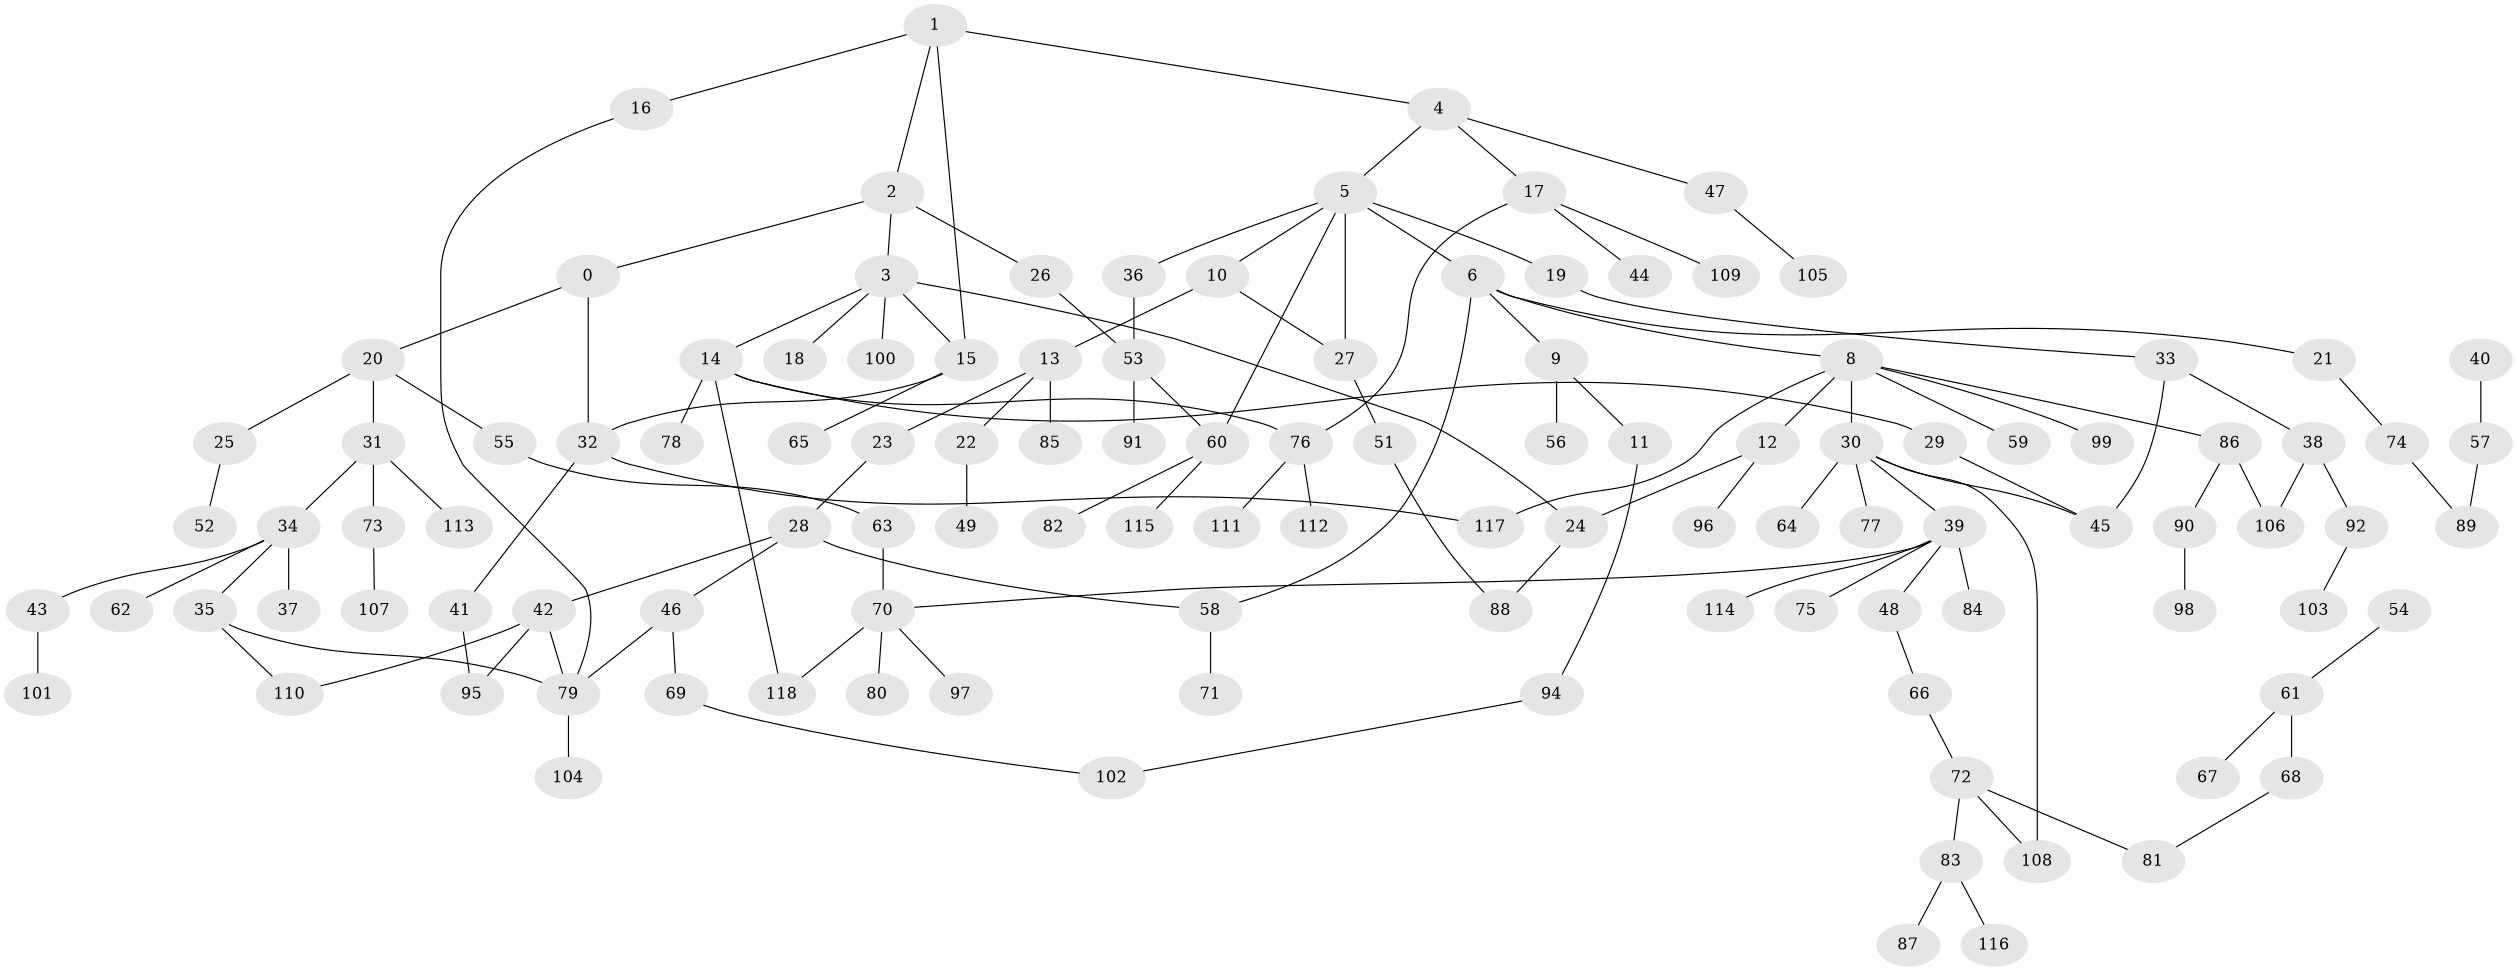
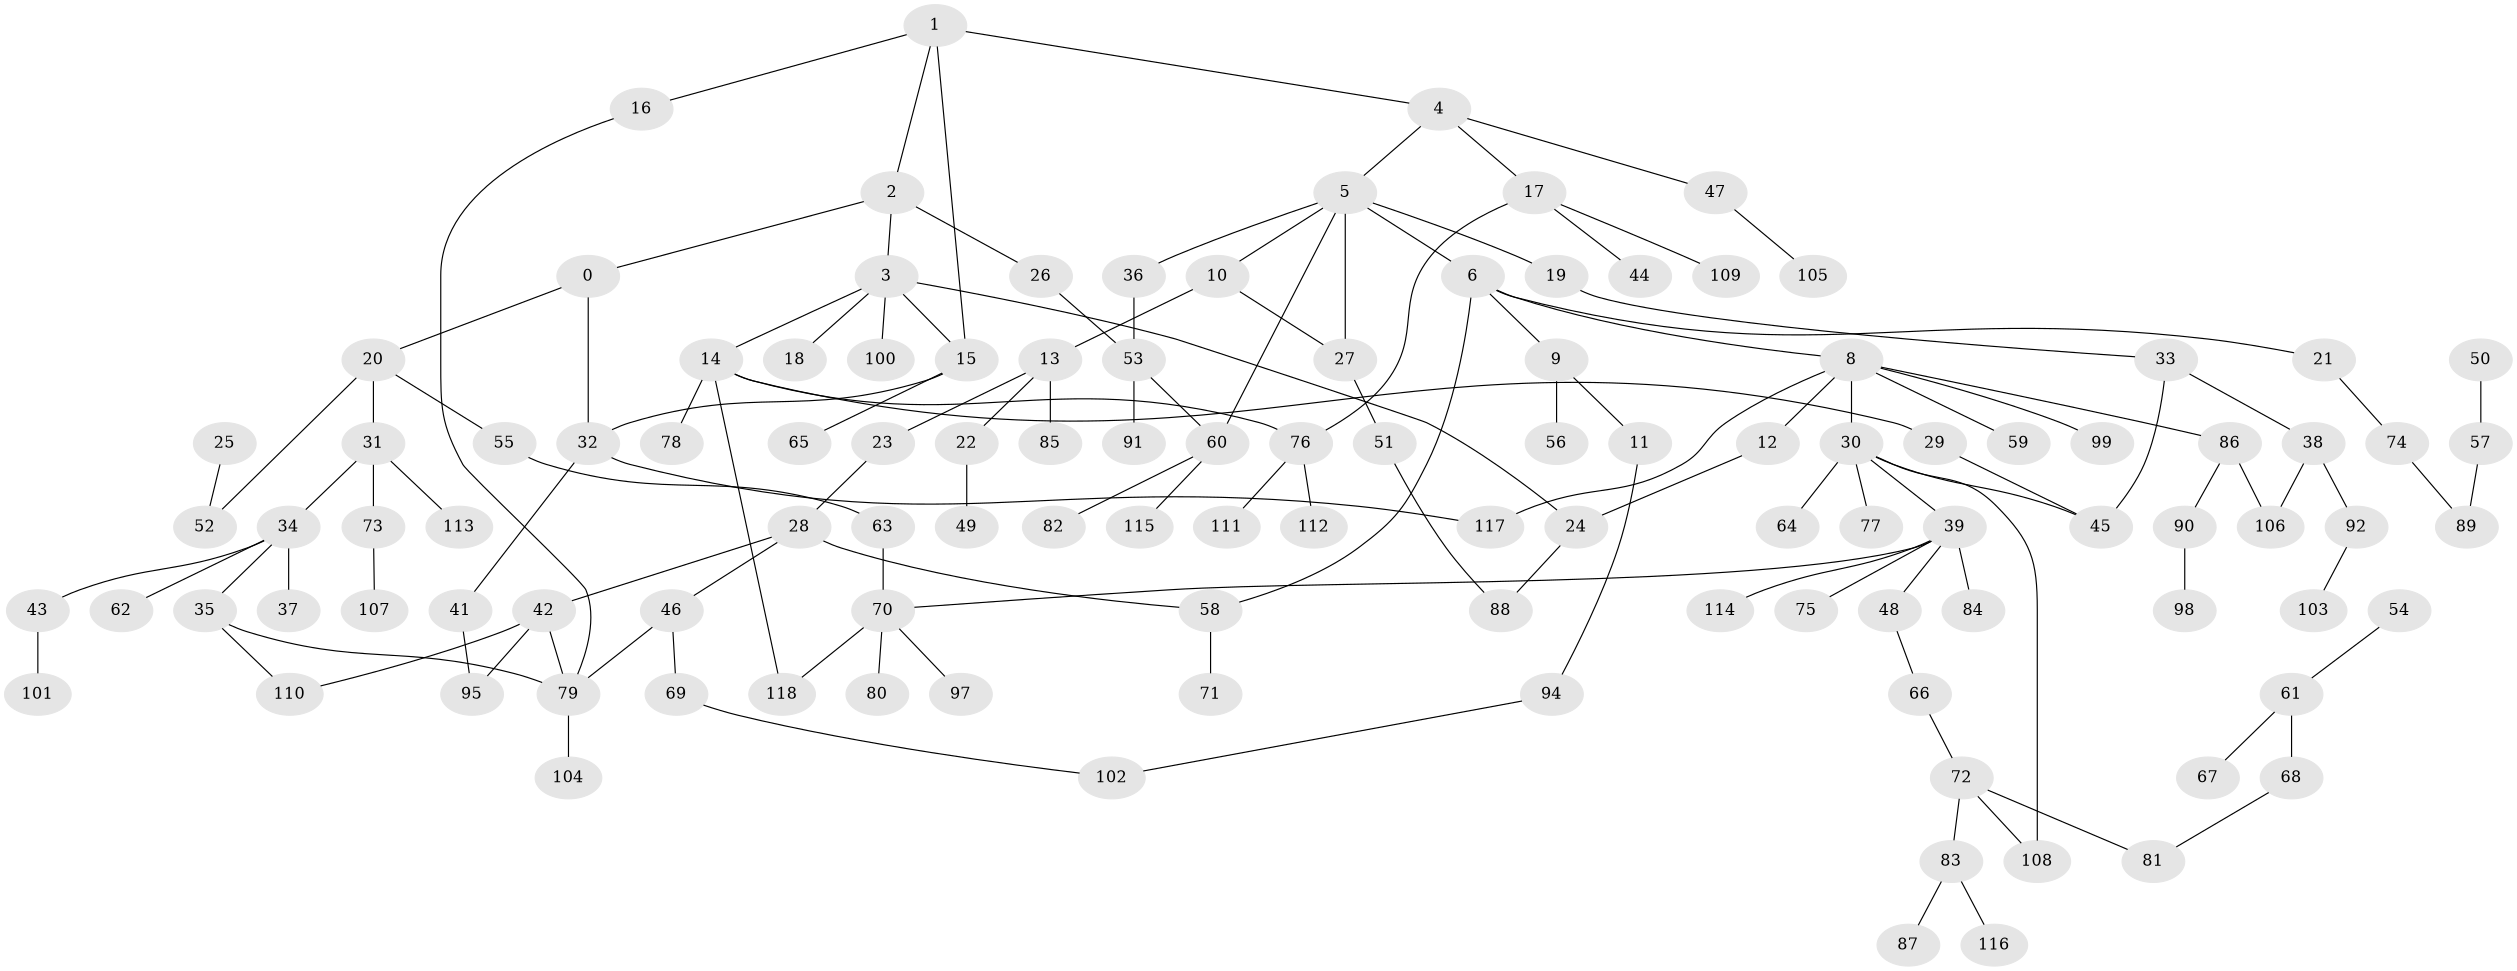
node "40": label "40" -> "50"
edge "20" -- "25": now "20" -- "52"
node "96": removed
